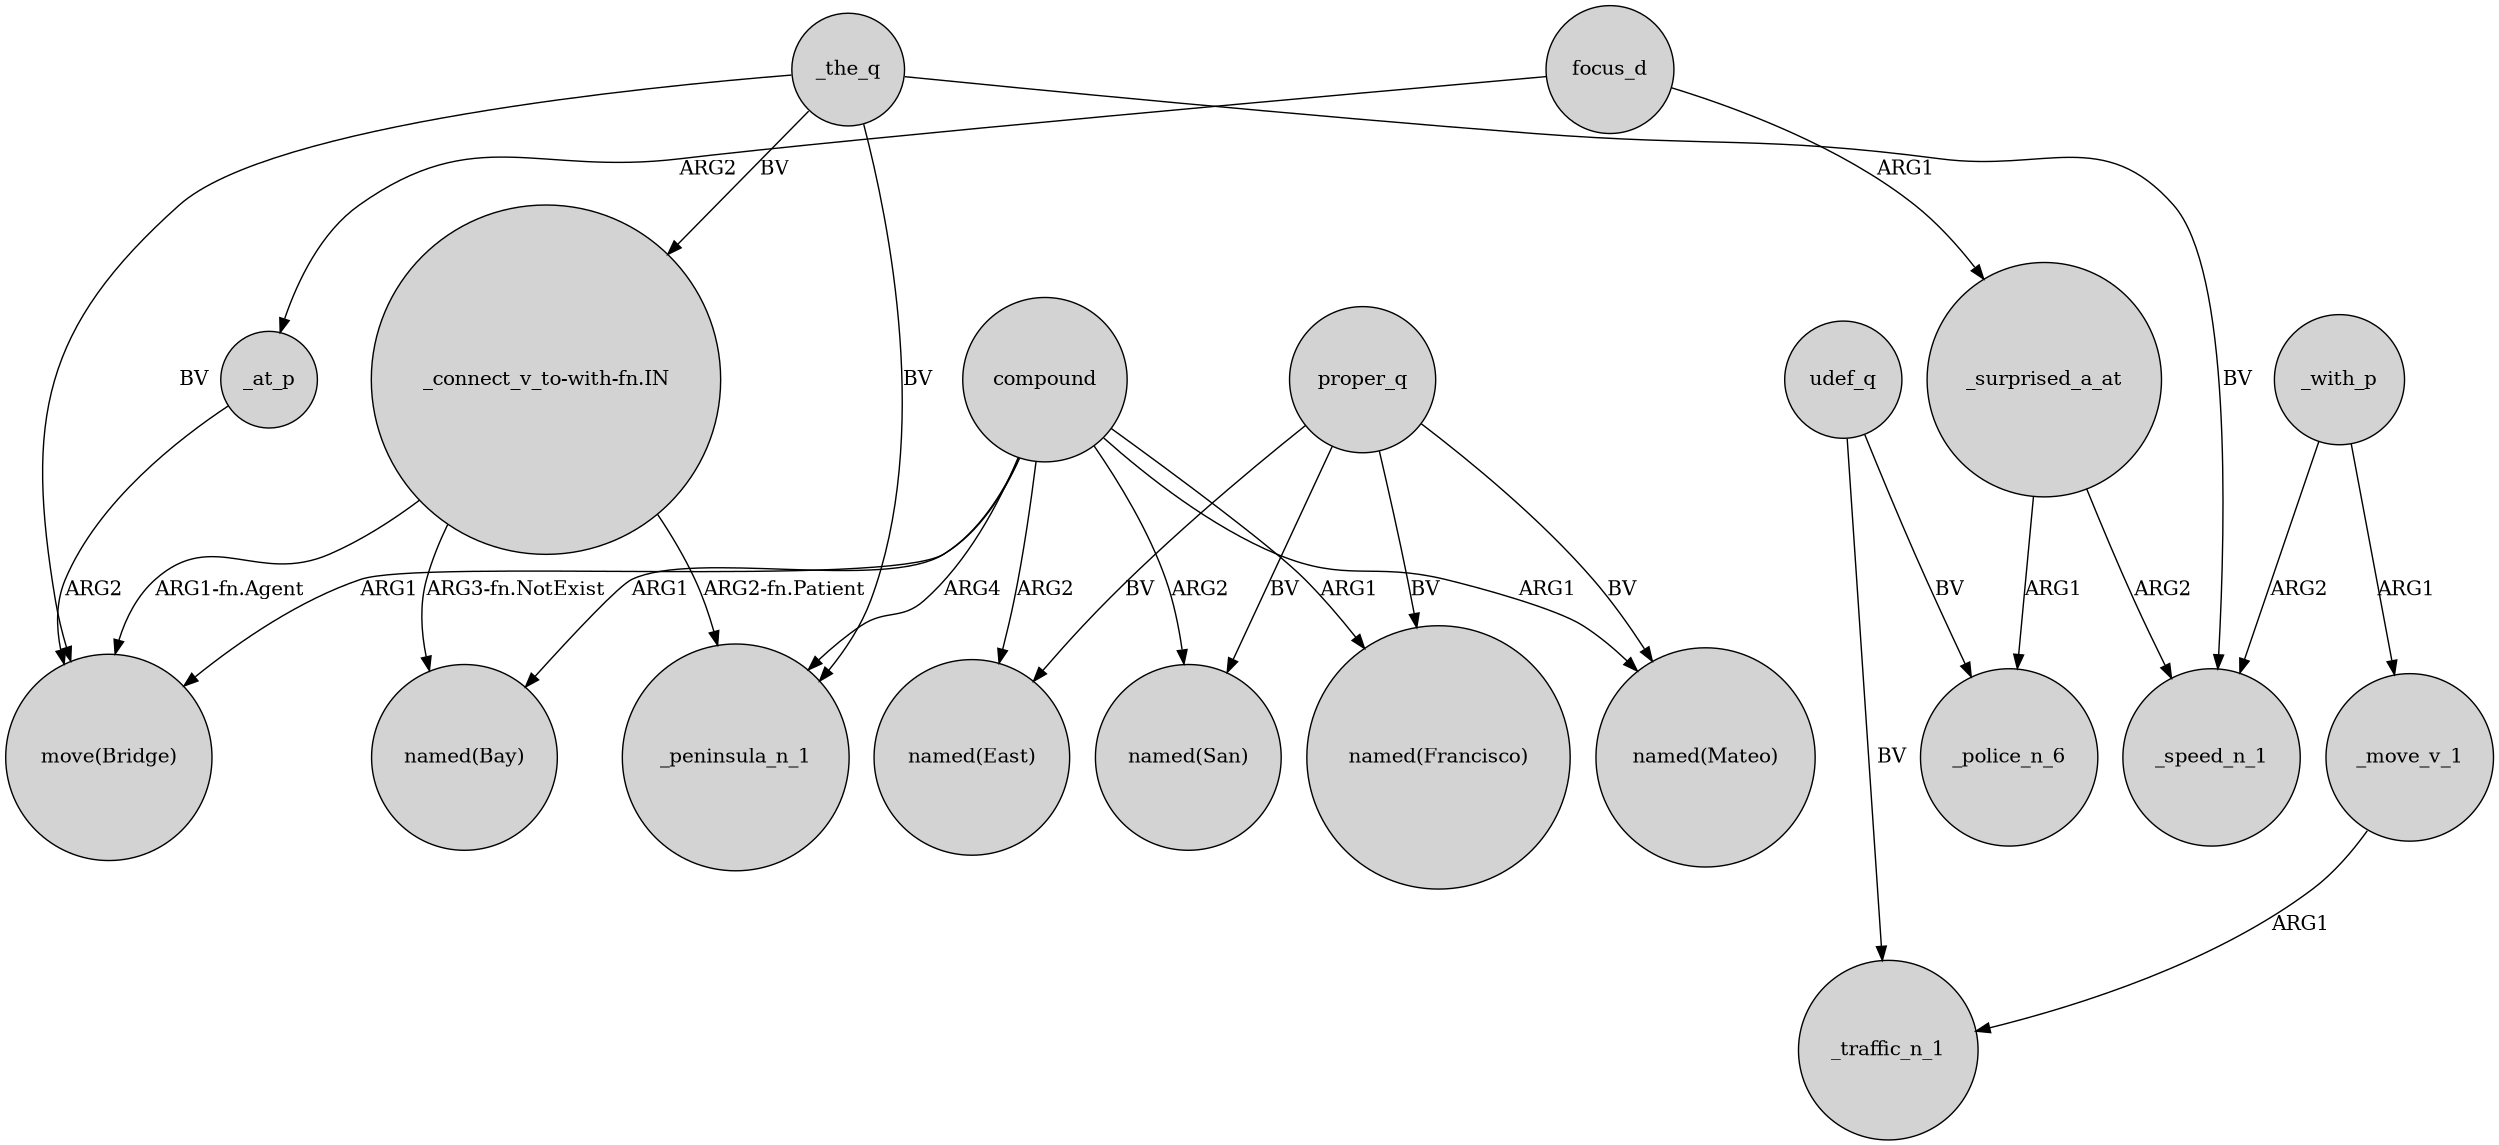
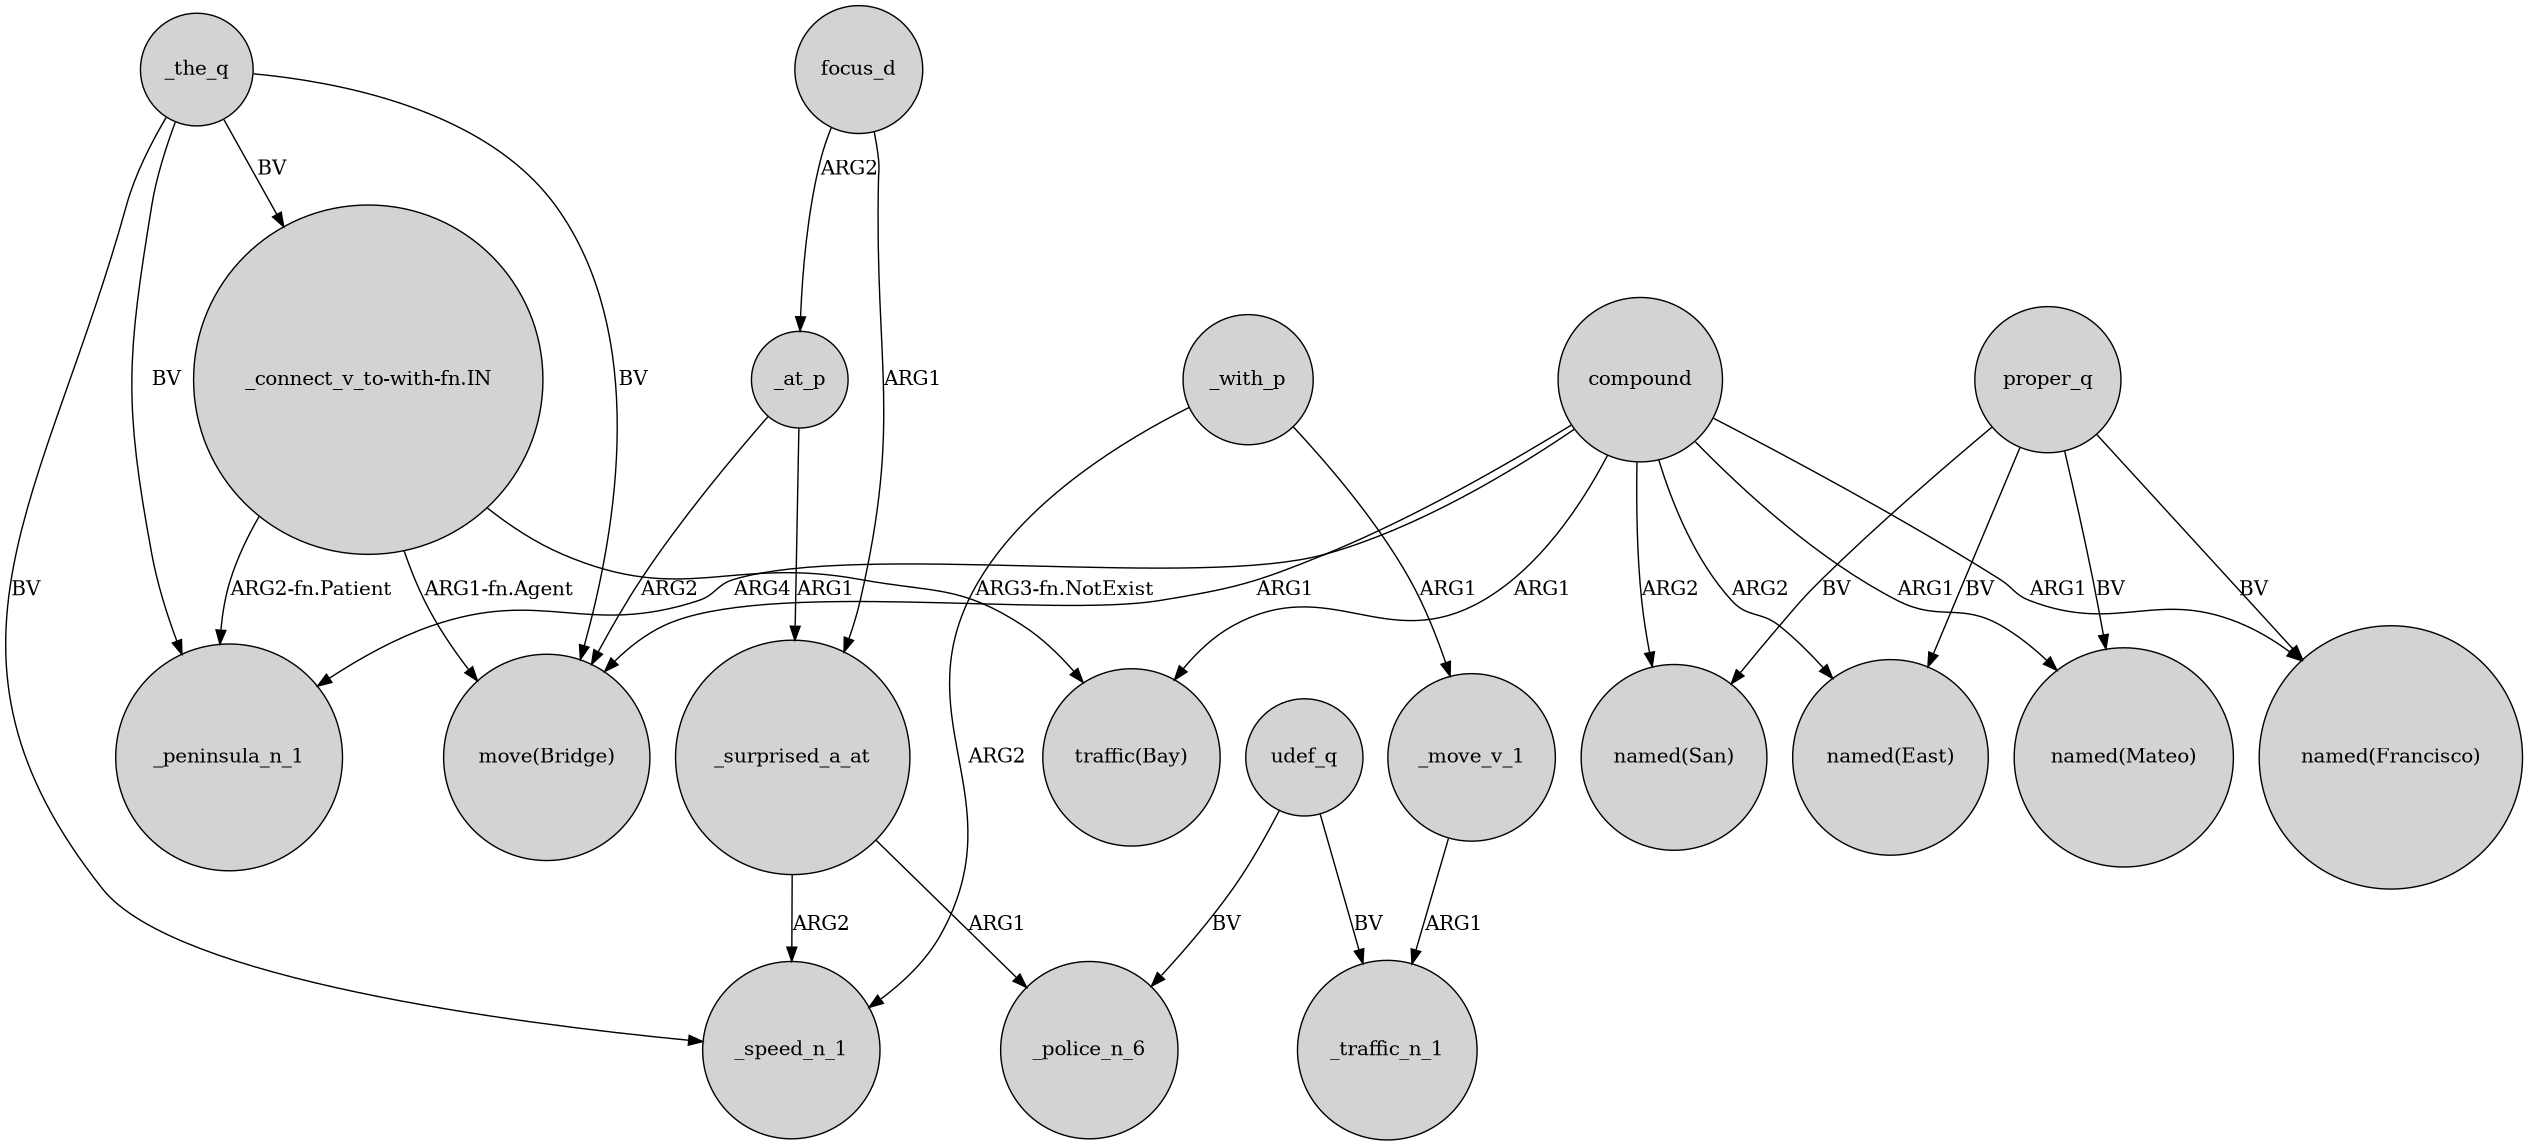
edge "_at_p" -> "_surprised_a_at": added, label "ARG1"
node "named(Bay)": label "named(Bay)" -> "traffic(Bay)"
